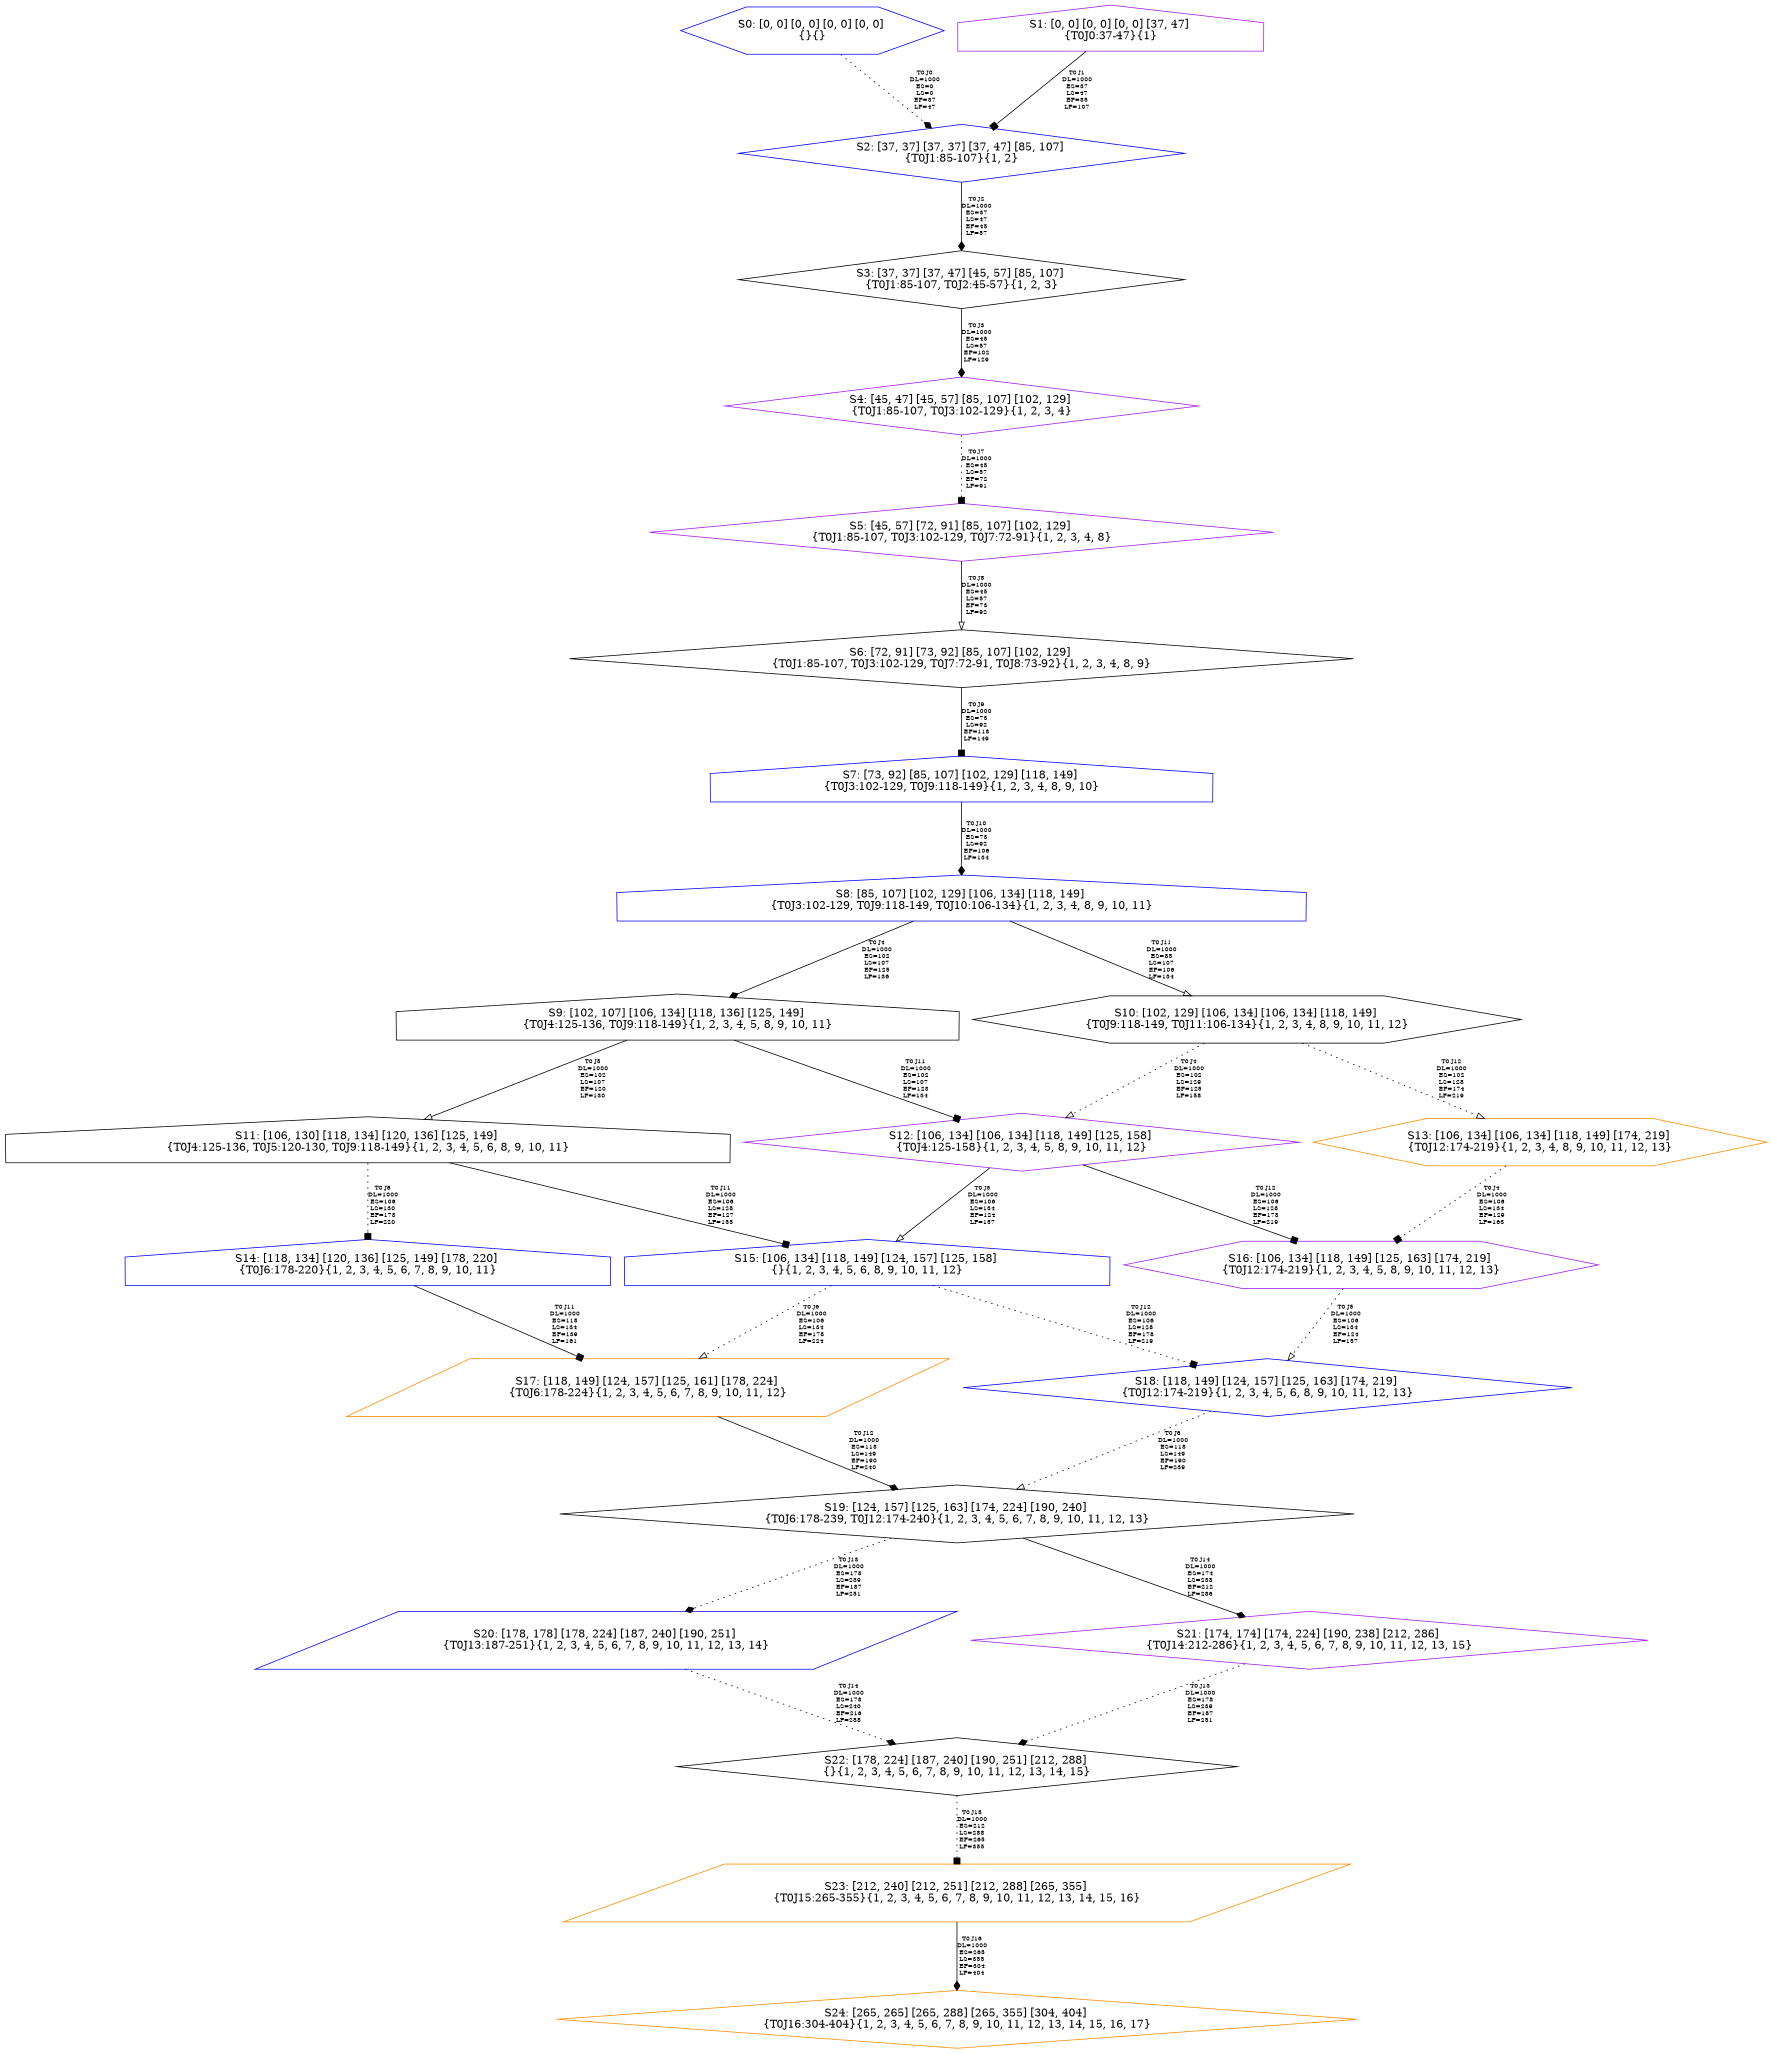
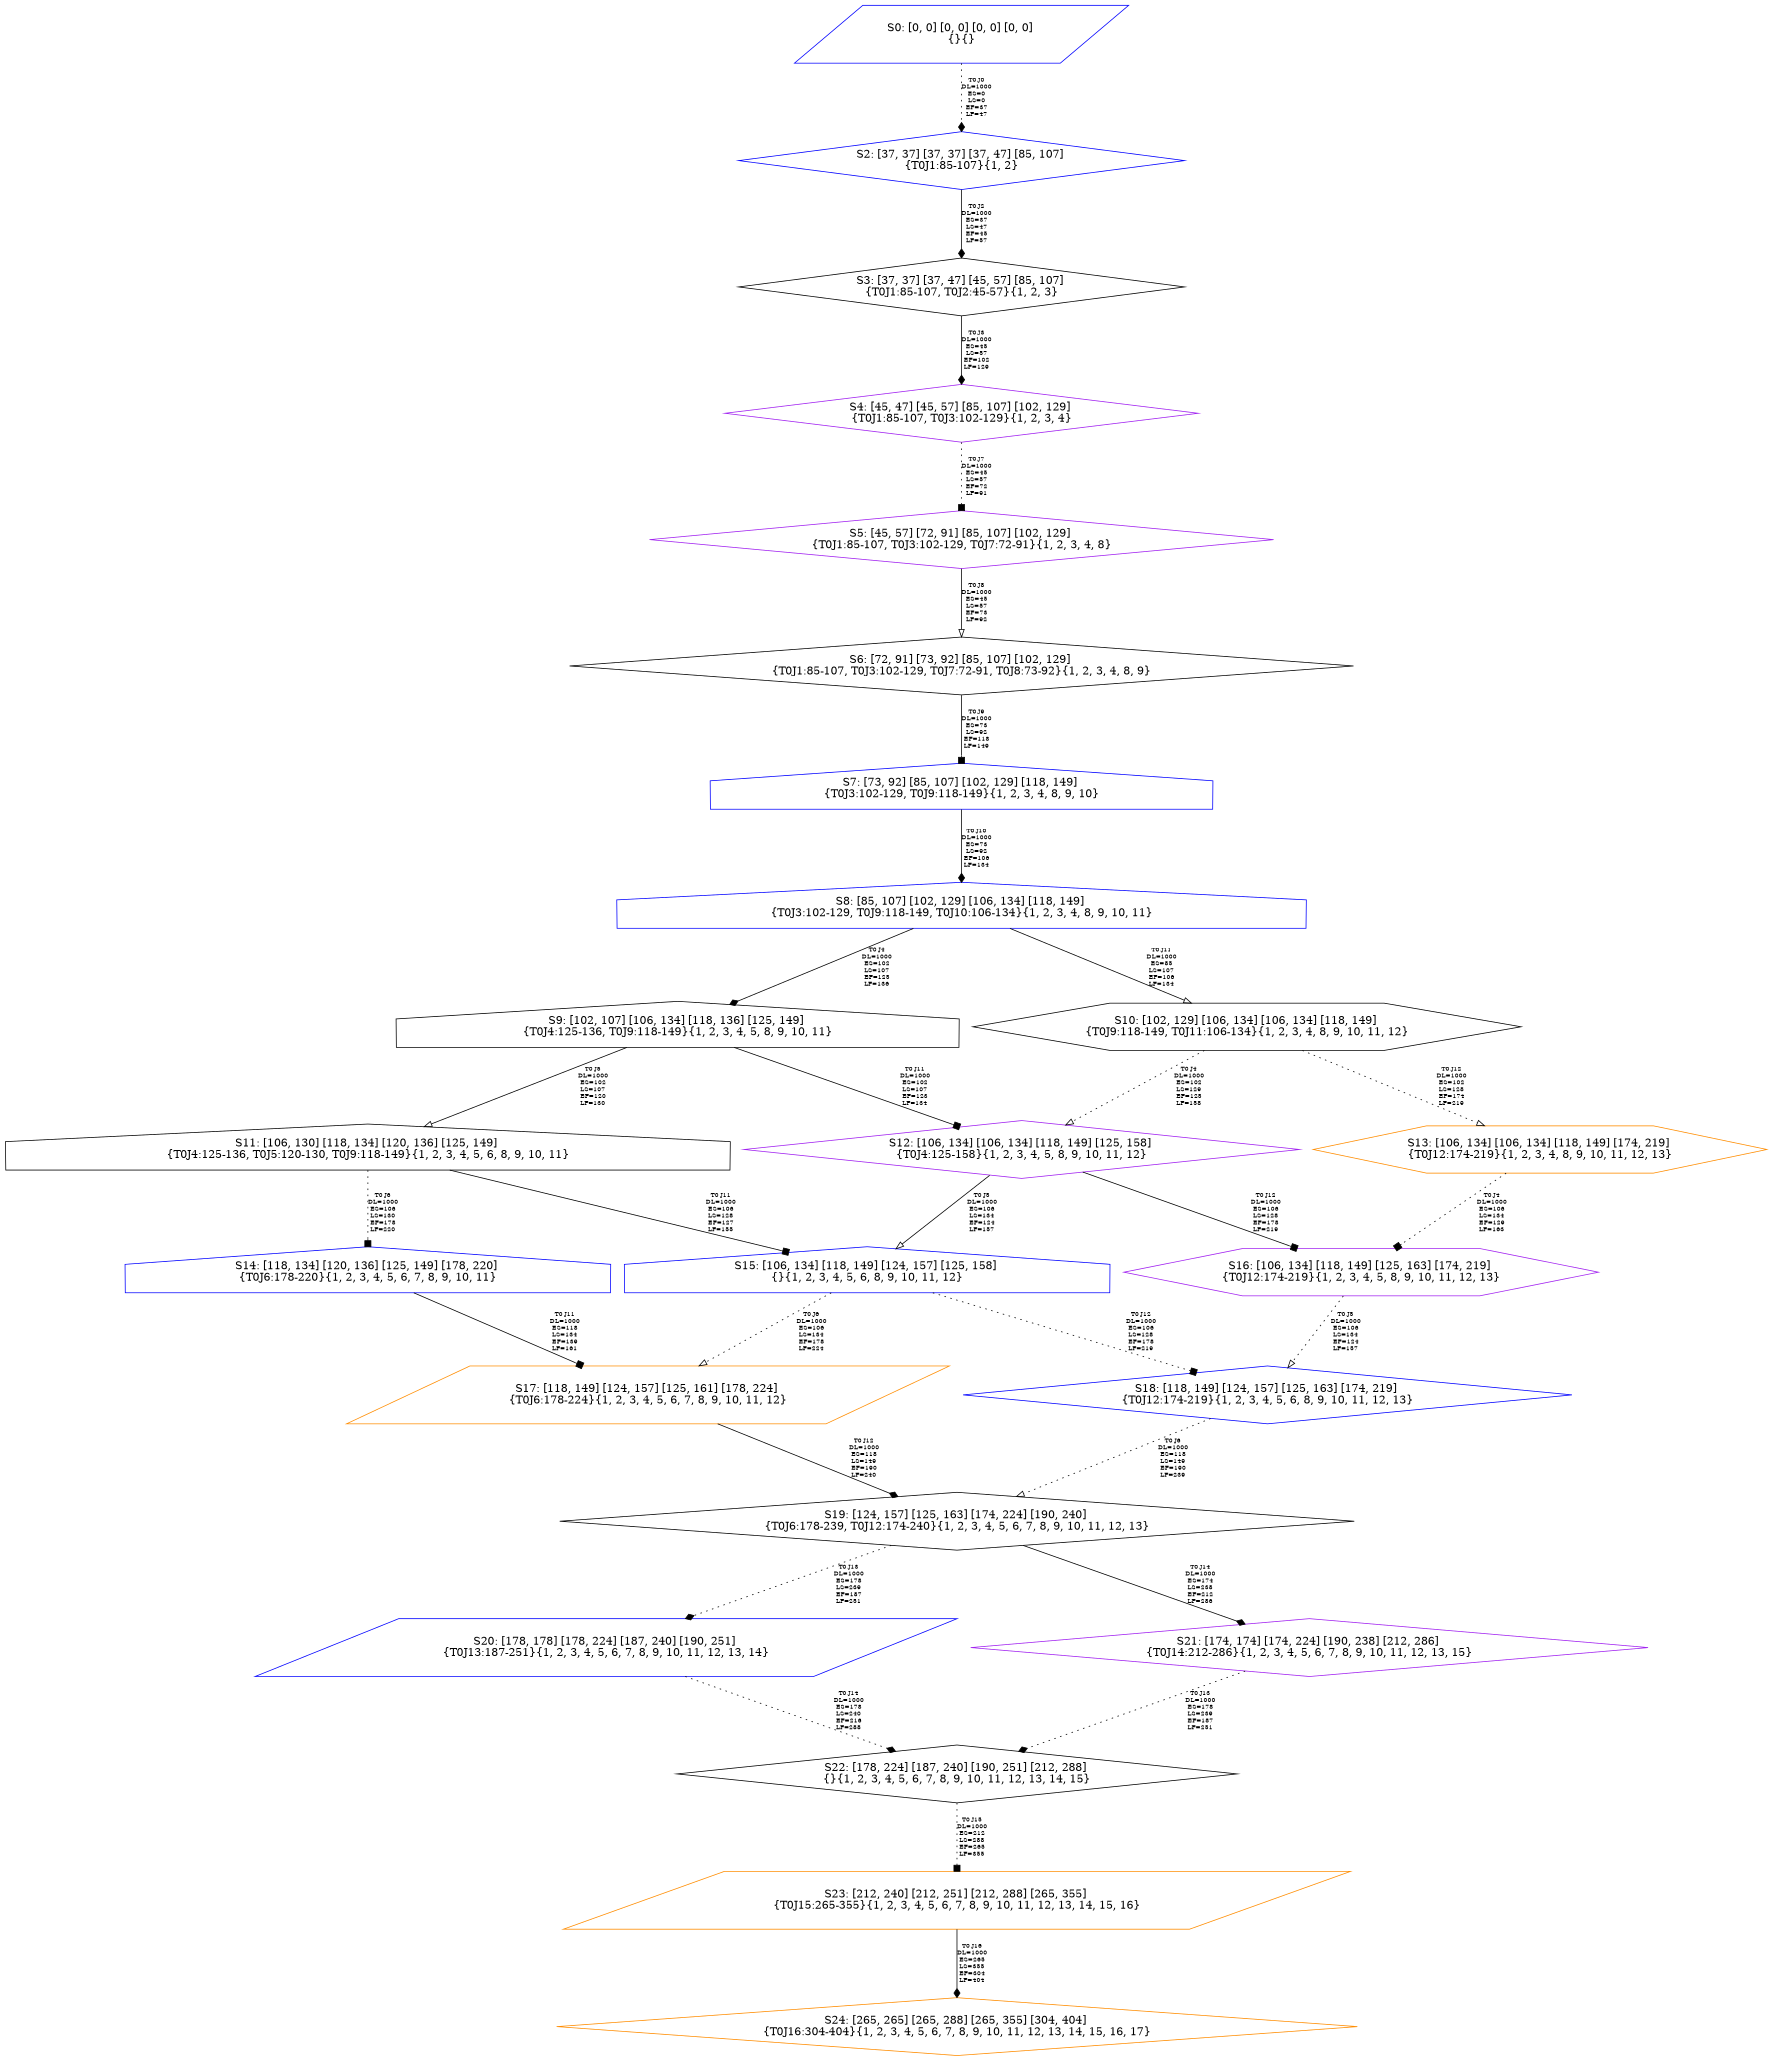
node "S0: [0, 0] [0, 0] [0, 0] [0, 0] {}{}": shape hexagon -> parallelogram
node "S1: [0, 0] [0, 0] [0, 0] [37, 47] {T0J0:37-47}{1}": removed
